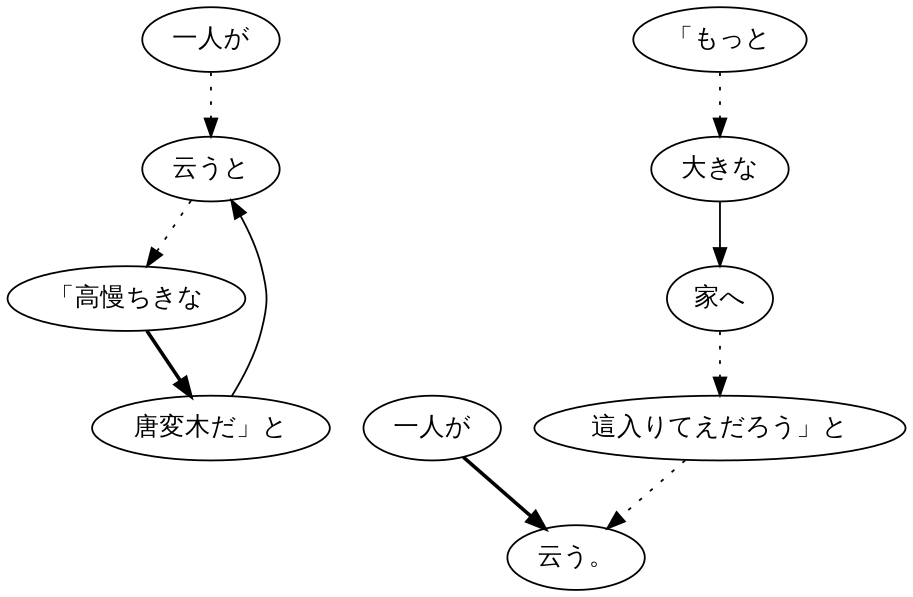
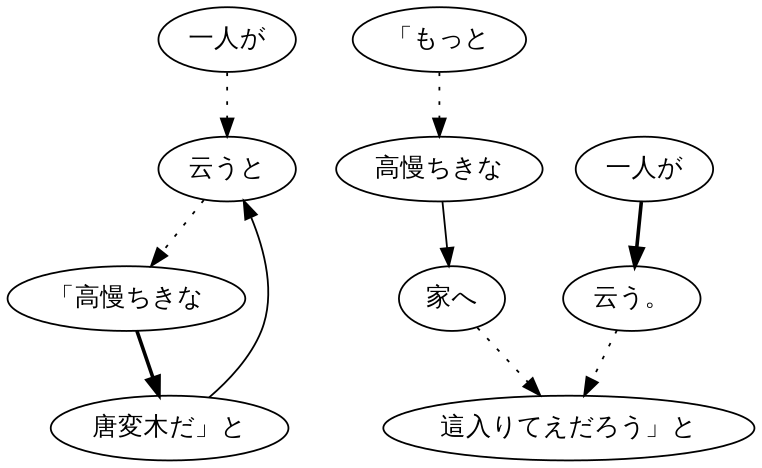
node "大きな": label "大きな" -> "高慢ちきな"
edge "這入りてえだろう」と" -> "云う。": reversed
